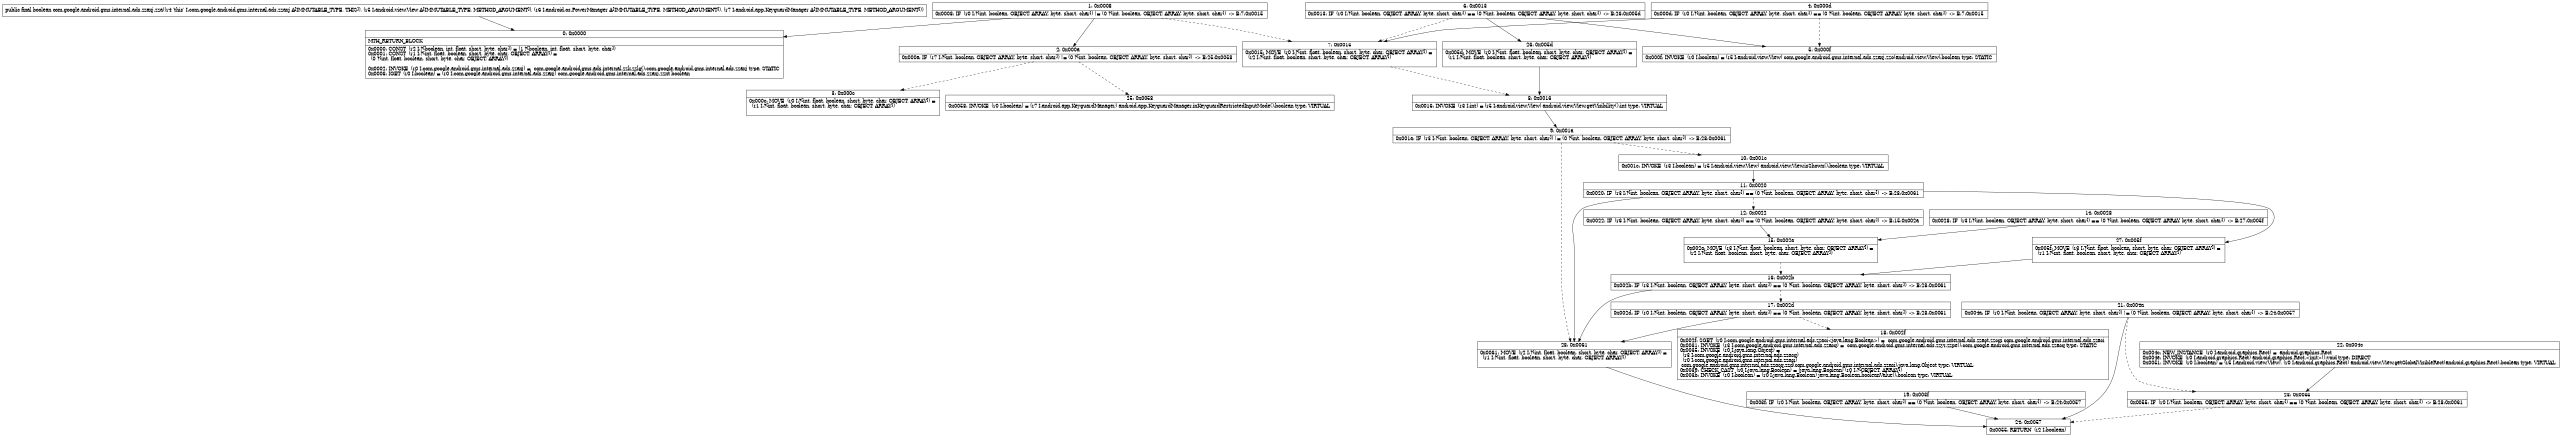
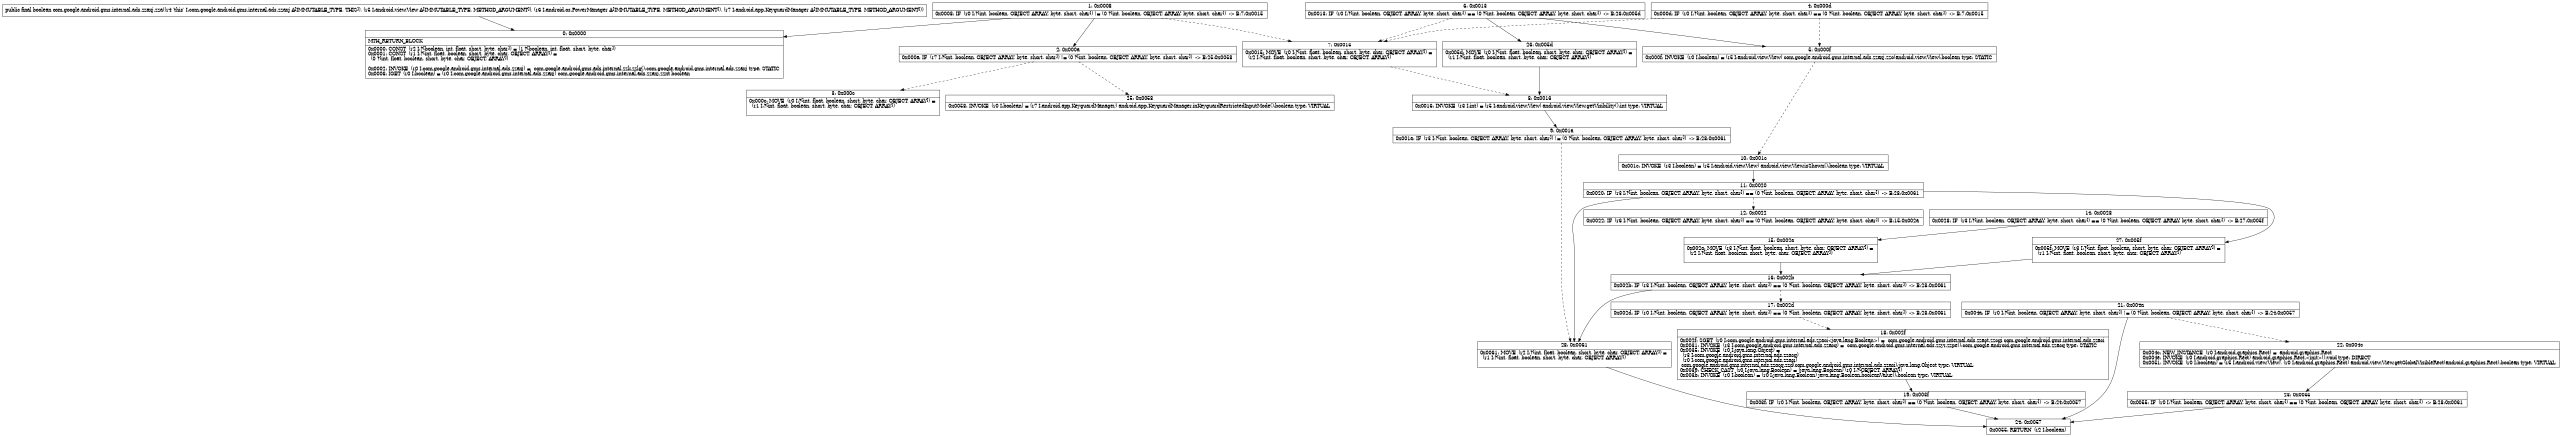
edge "4: 0x000d" -> "7: 0x0015": style solid -> dashed
edge "9: 0x001a" -> "10: 0x001c": now "5: 0x000f" -> "10: 0x001c"
edge "12: 0x0022" -> "15: 0x002a": removed
edge "15: 0x002a" -> "16: 0x002b": style dashed -> solid
edge "17: 0x002d" -> "28: 0x0061": removed
edge "21: 0x004a" -> "23: 0x0055": now "21: 0x004a" -> "22: 0x004c"
edge "18: 0x002f" -> "19: 0x003f": added
edge "23: 0x0055" -> "24: 0x0057": style dashed -> solid
